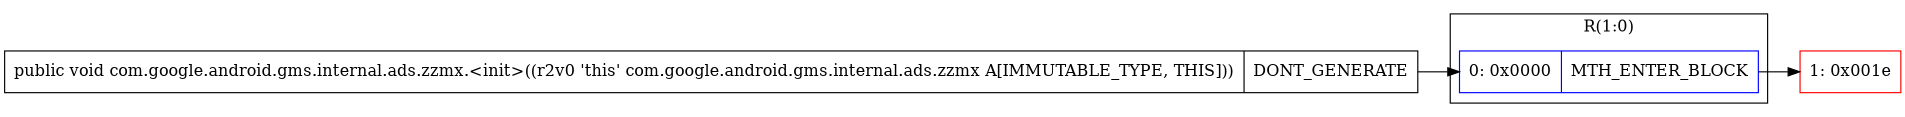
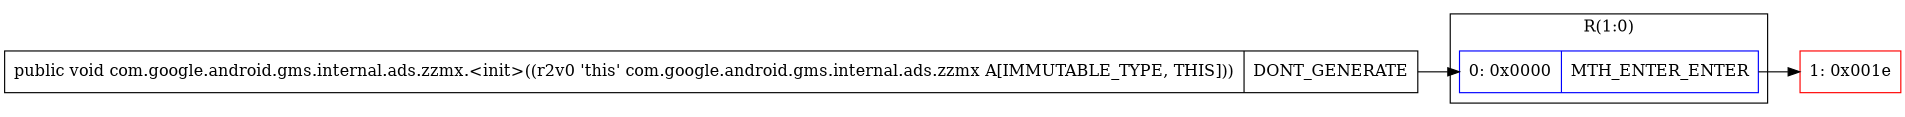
node "0: 0x0000": text "MTH_ENTER_BLOCK" -> "MTH_ENTER_ENTER"
